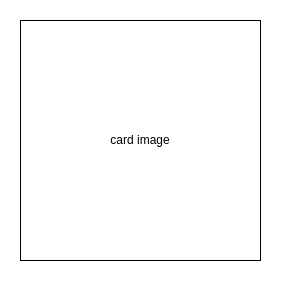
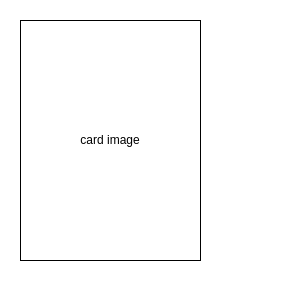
node "card image": size 240x240 -> 180x240
